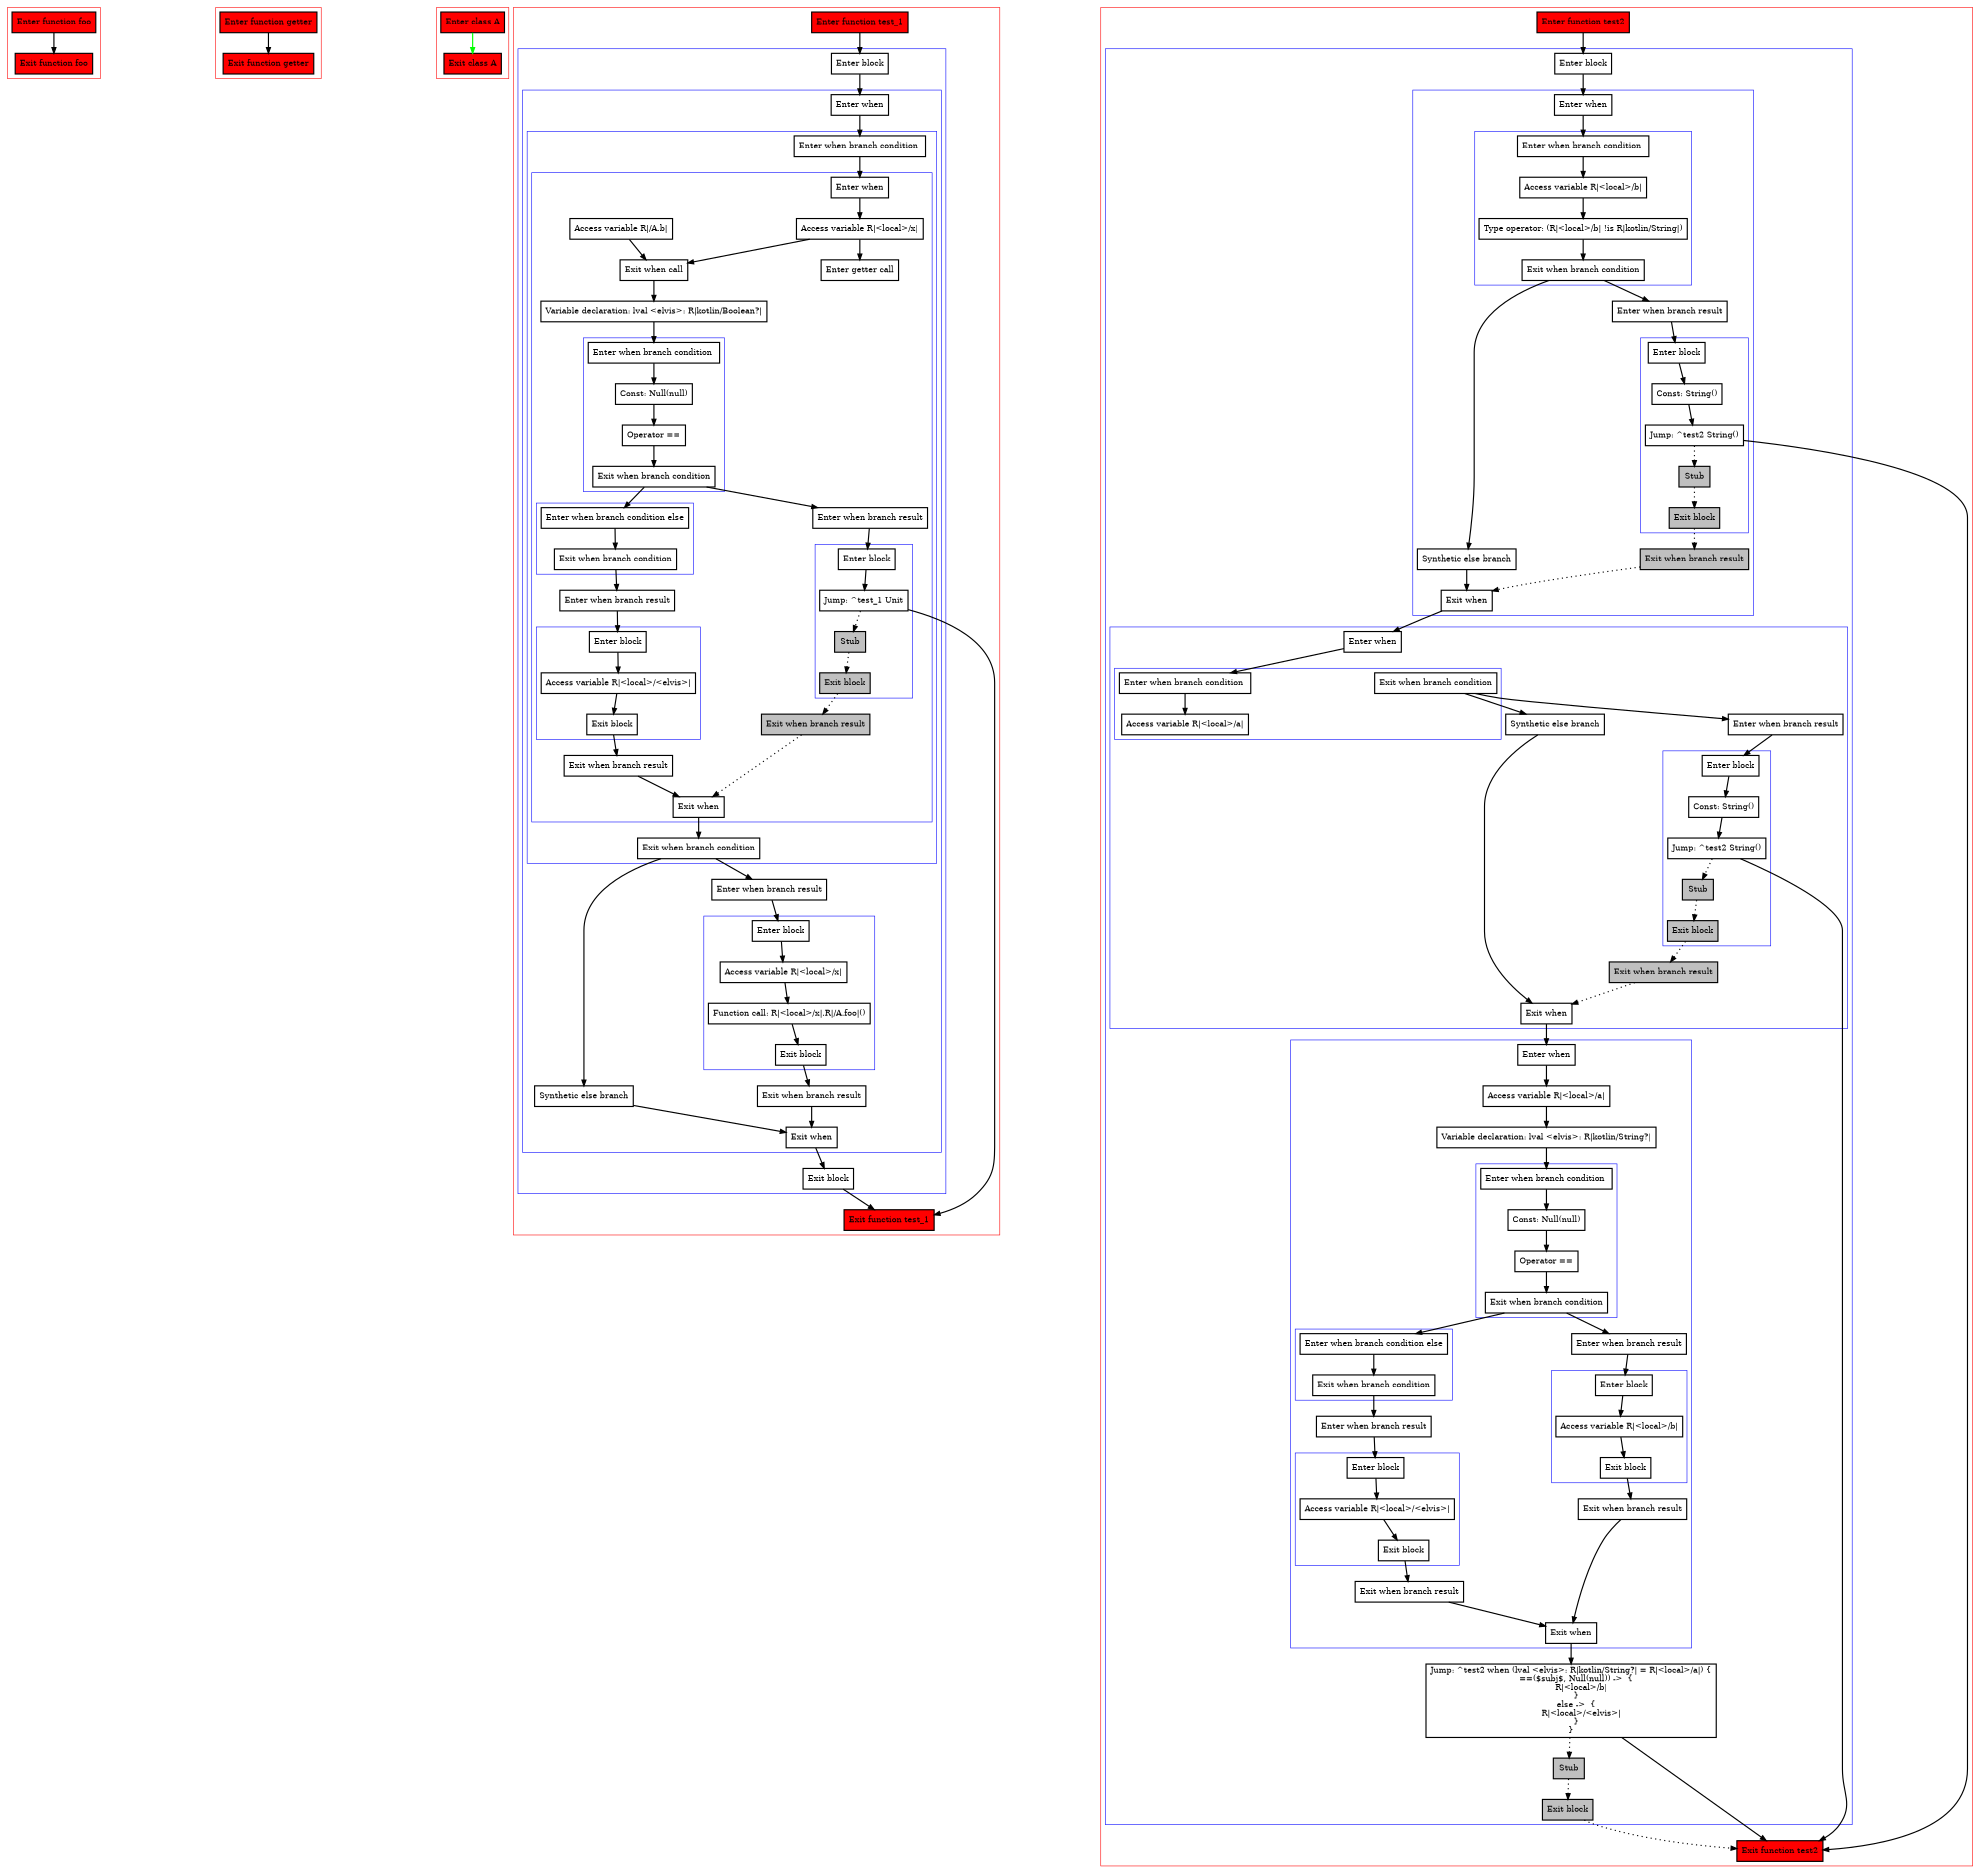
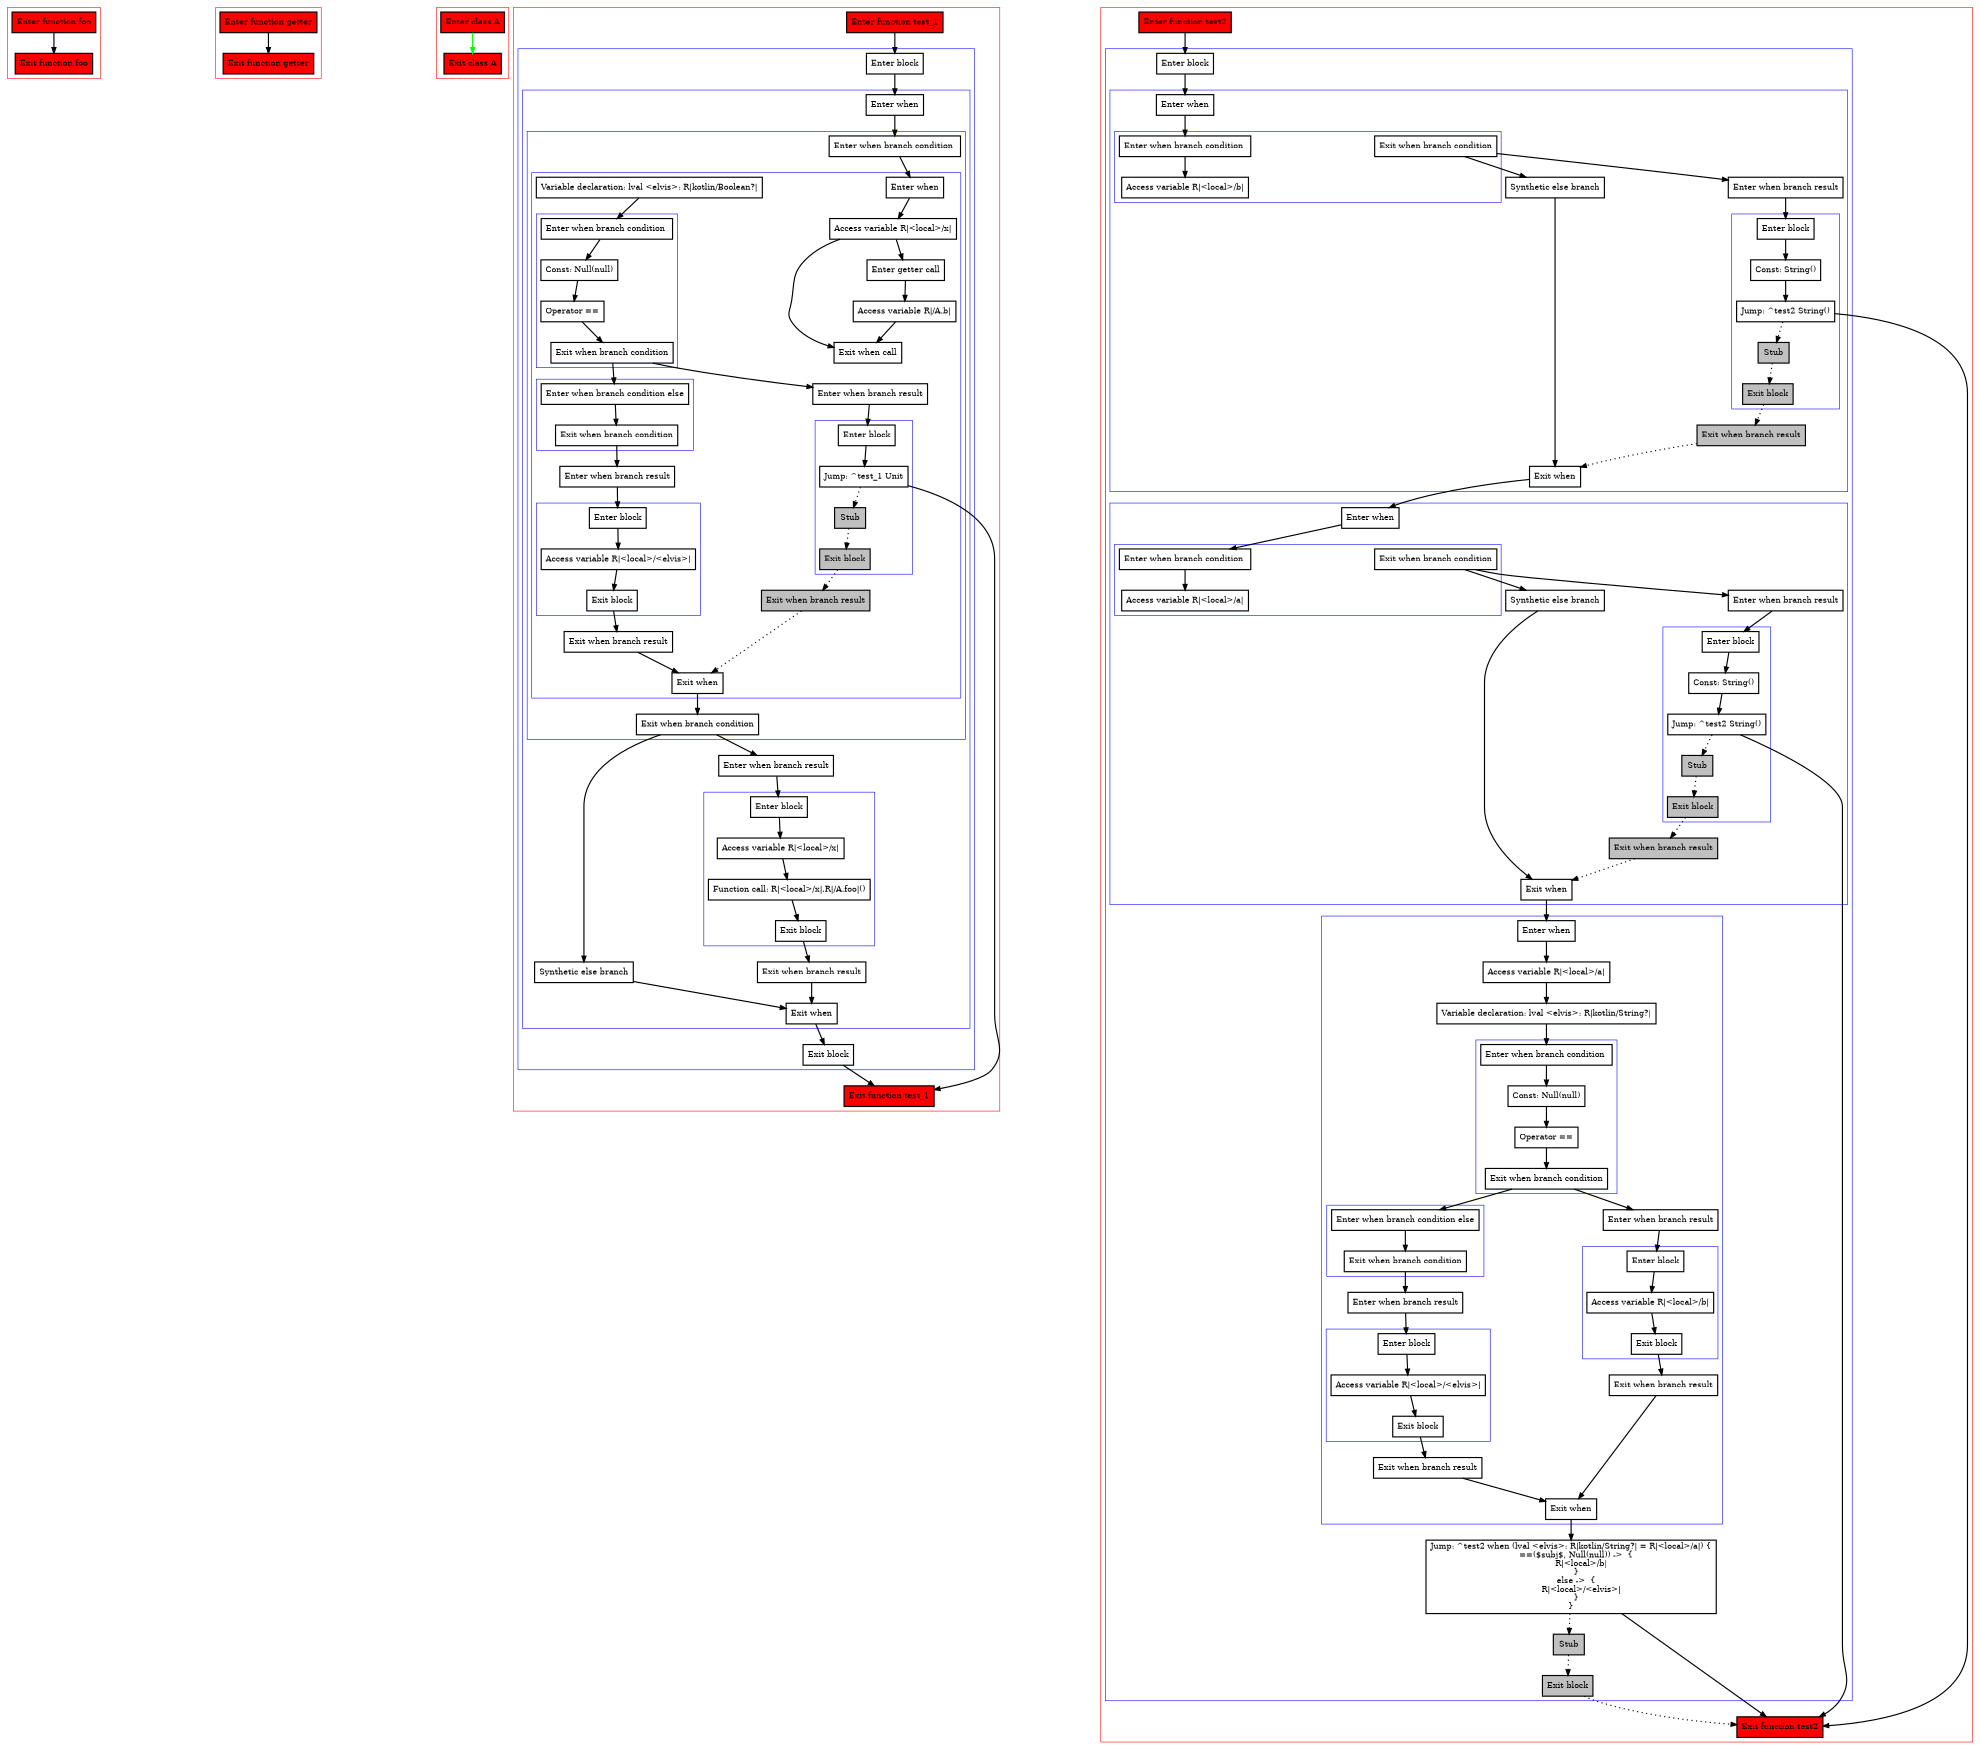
node "Type operator: (R|<local>/b| !is R|kotlin/String|)": removed
edge "Exit when call" -> "Variable declaration: lval <elvis>: R|kotlin/Boolean?|": removed
edge "Enter getter call" -> "Access variable R|/A.b|": added
